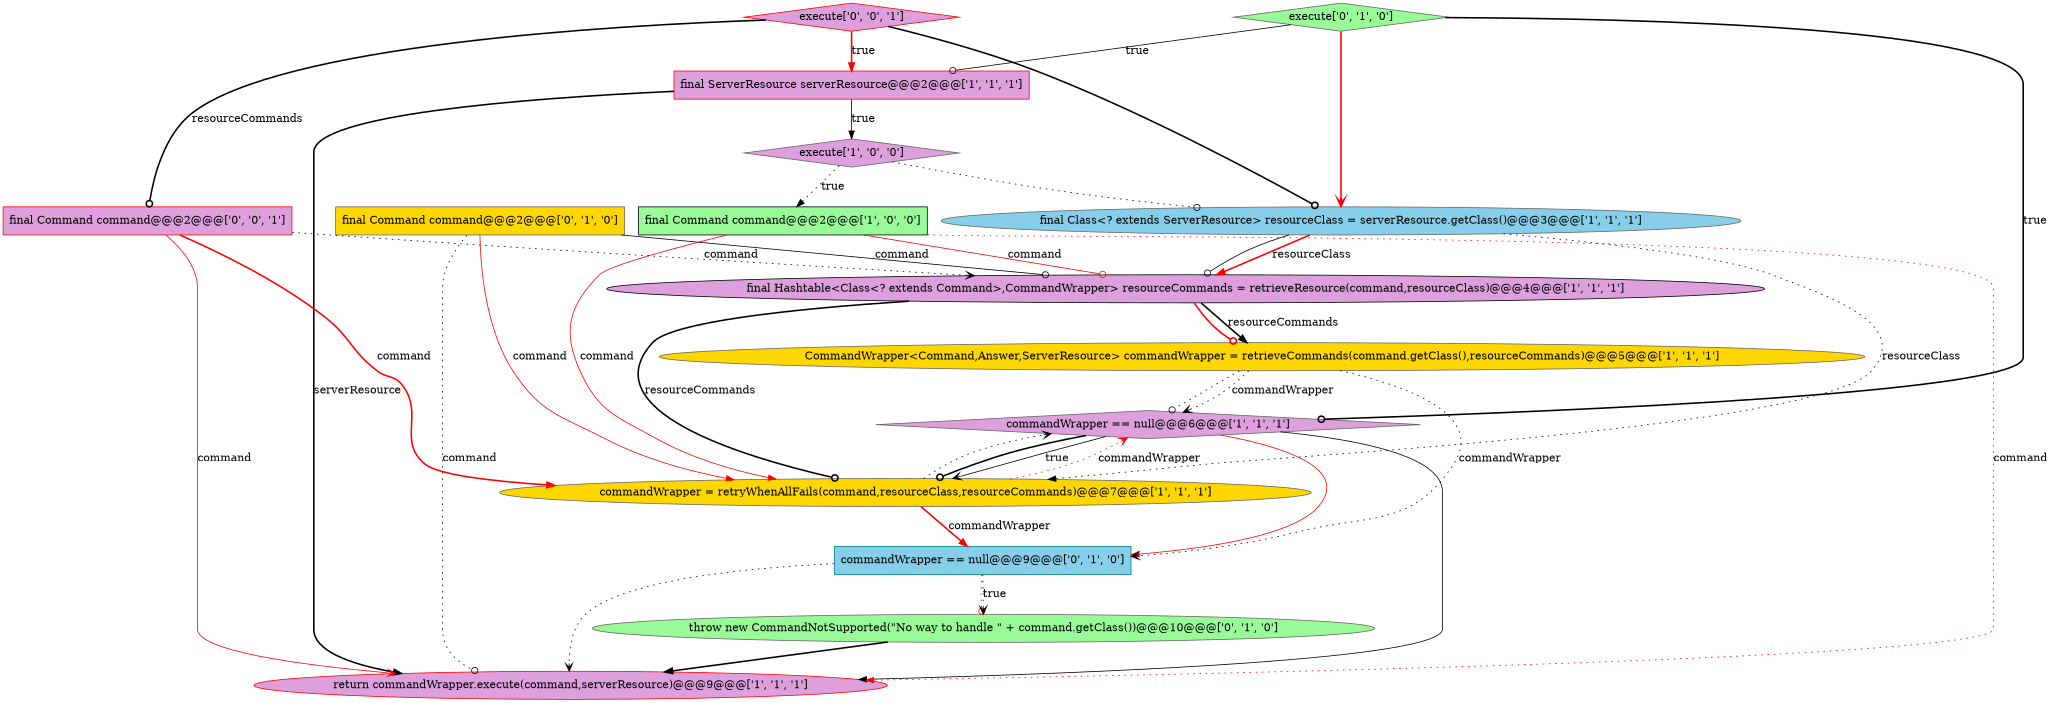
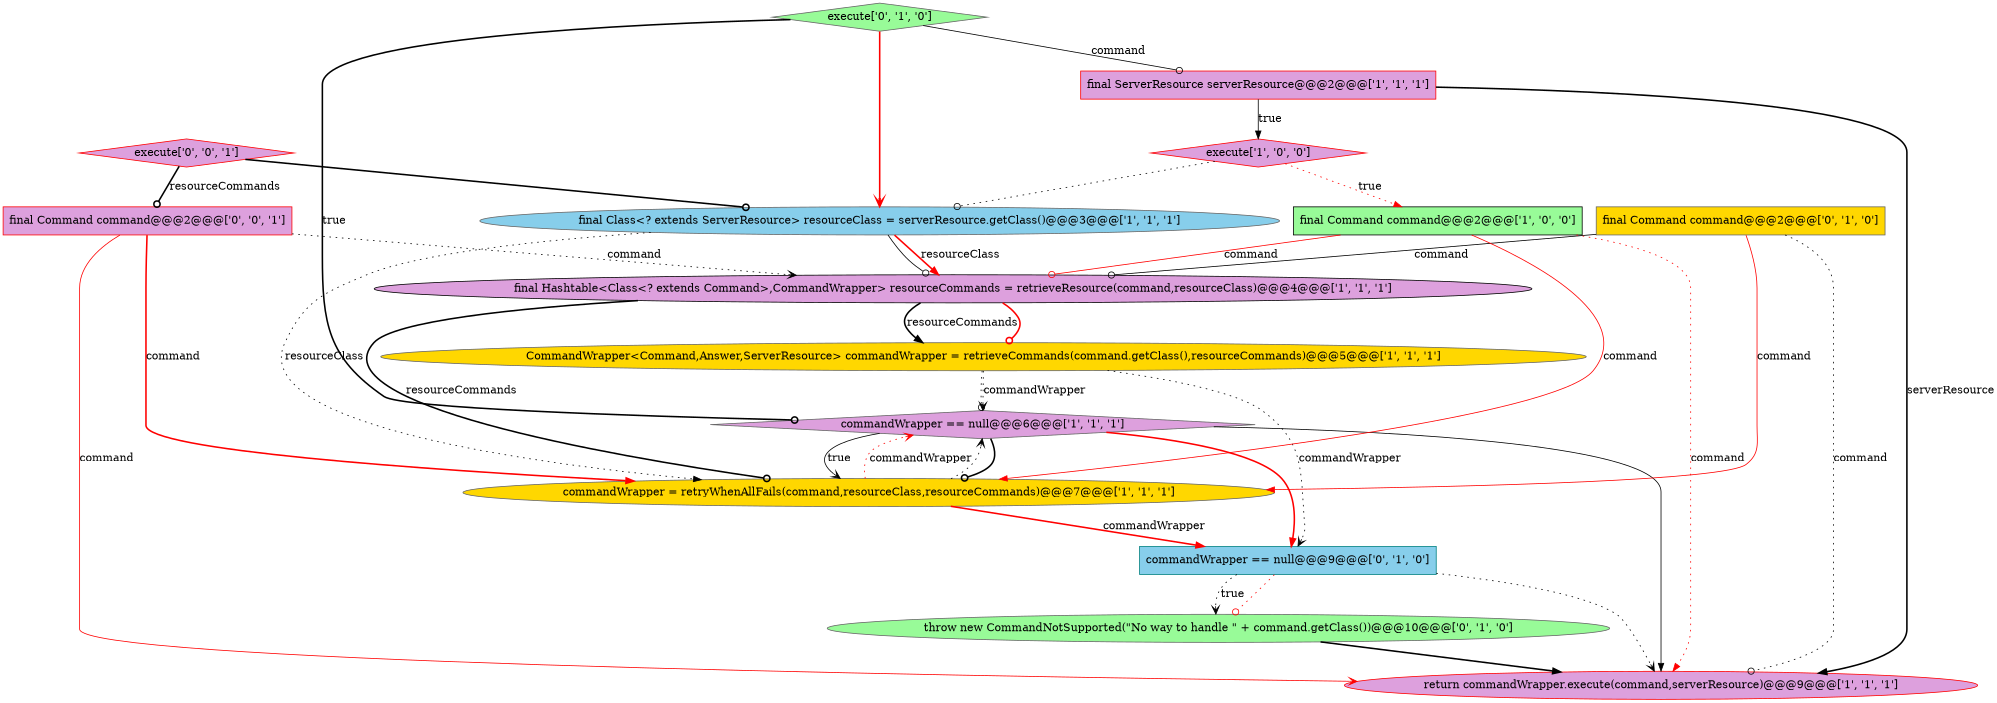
edge "execute['0', '0', '1']" -> "final ServerResource serverResource@@@2@@@['1', '1', '1']": removed, label "true"
edge "execute['0', '1', '0']" -> "final ServerResource serverResource@@@2@@@['1', '1', '1']": label "true" -> "command"
node "execute['1', '0', '0']": color gray40 -> red
edge "execute['1', '0', '0']" -> "final Command command@@@2@@@['1', '0', '0']": color black -> red
edge "commandWrapper == null@@@6@@@['1', '1', '1']" -> "commandWrapper == null@@@9@@@['0', '1', '0']": style solid -> bold
